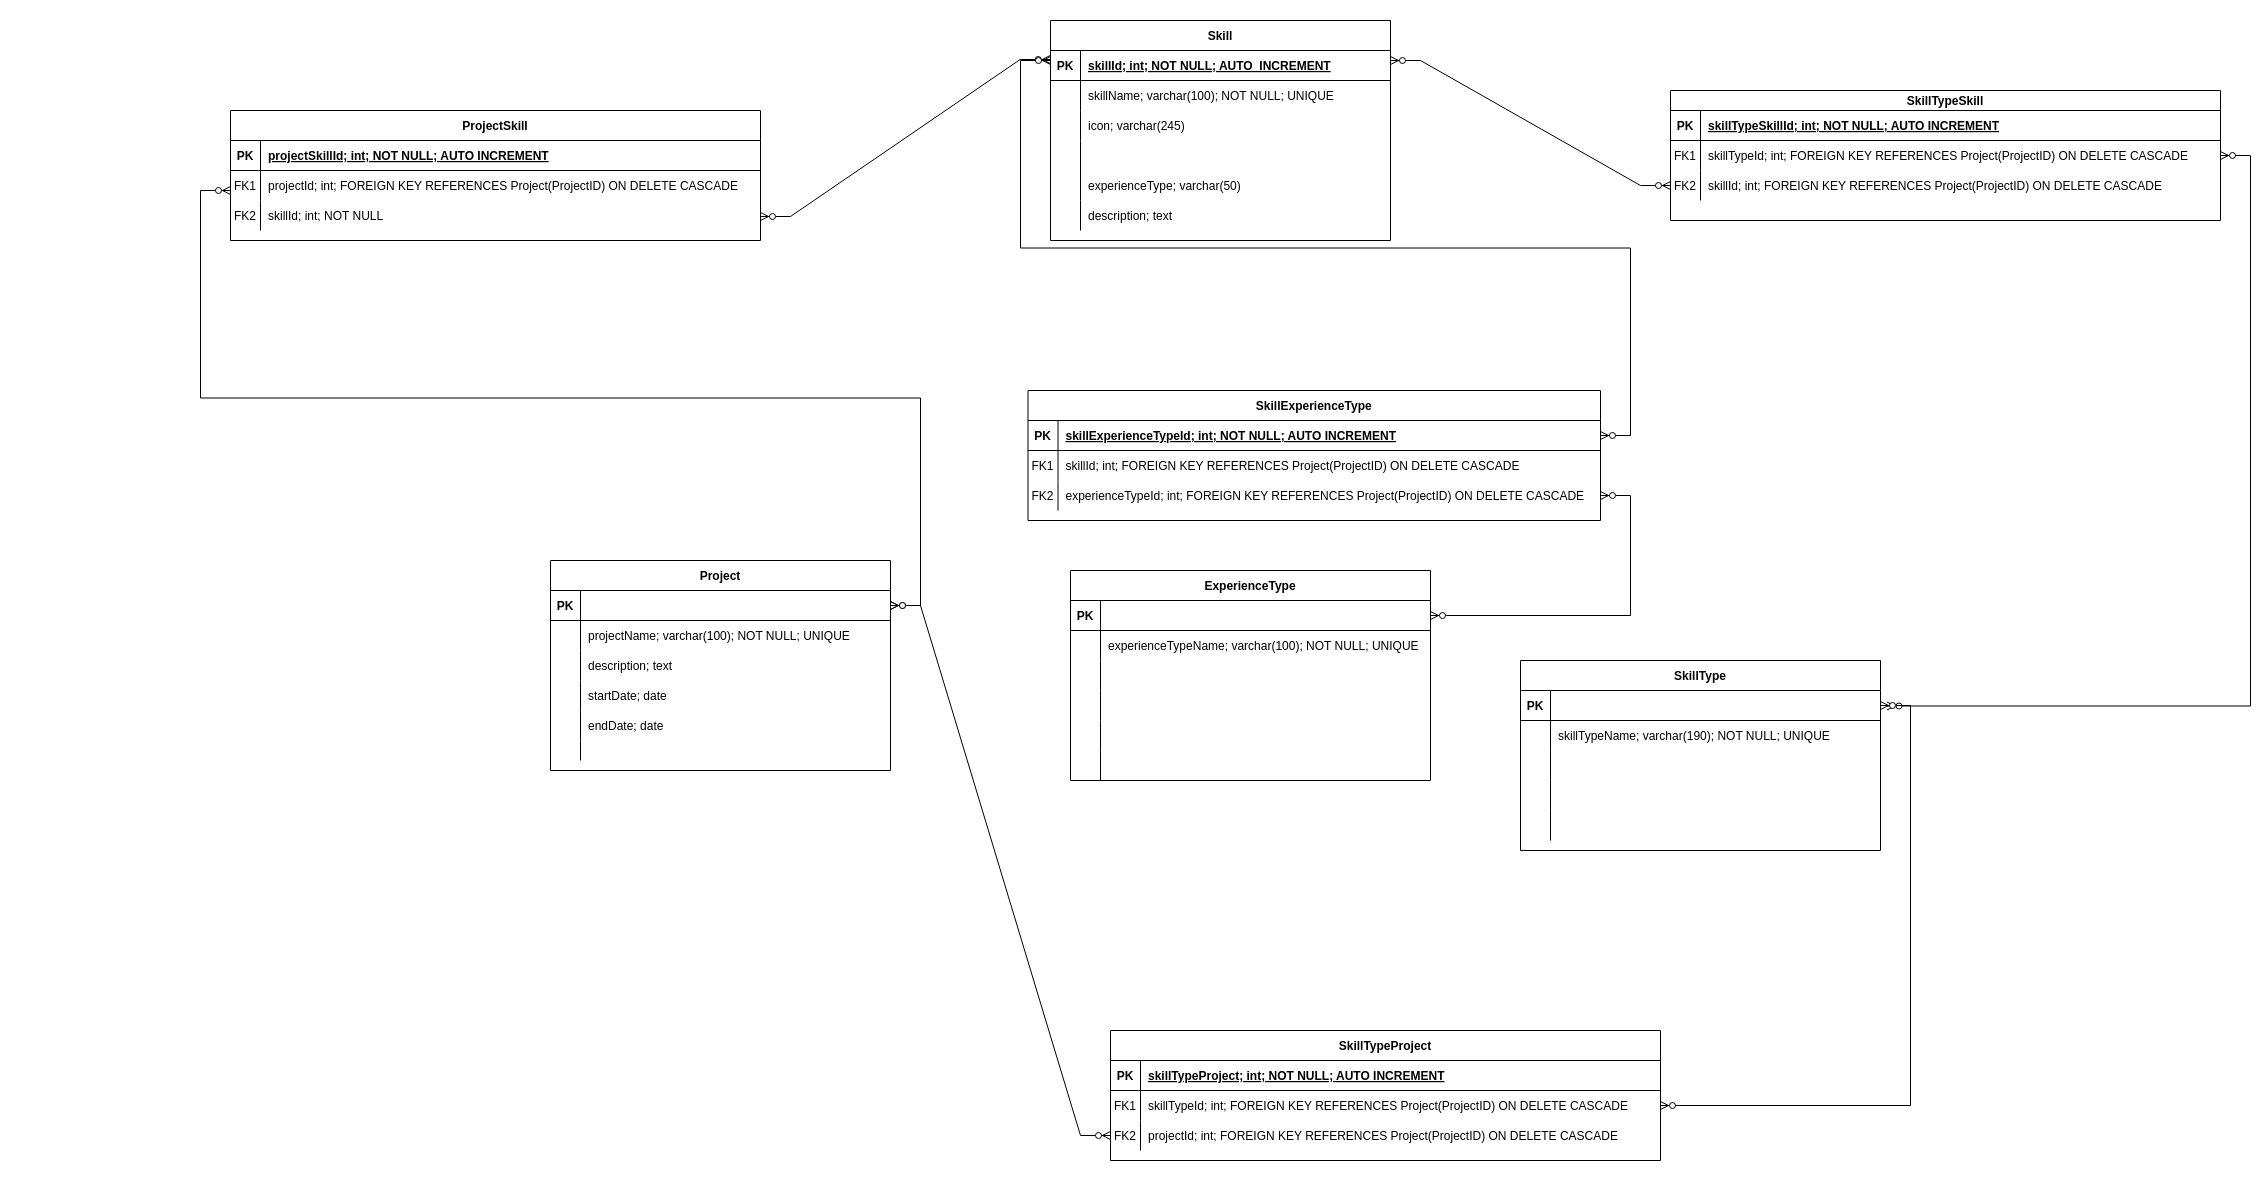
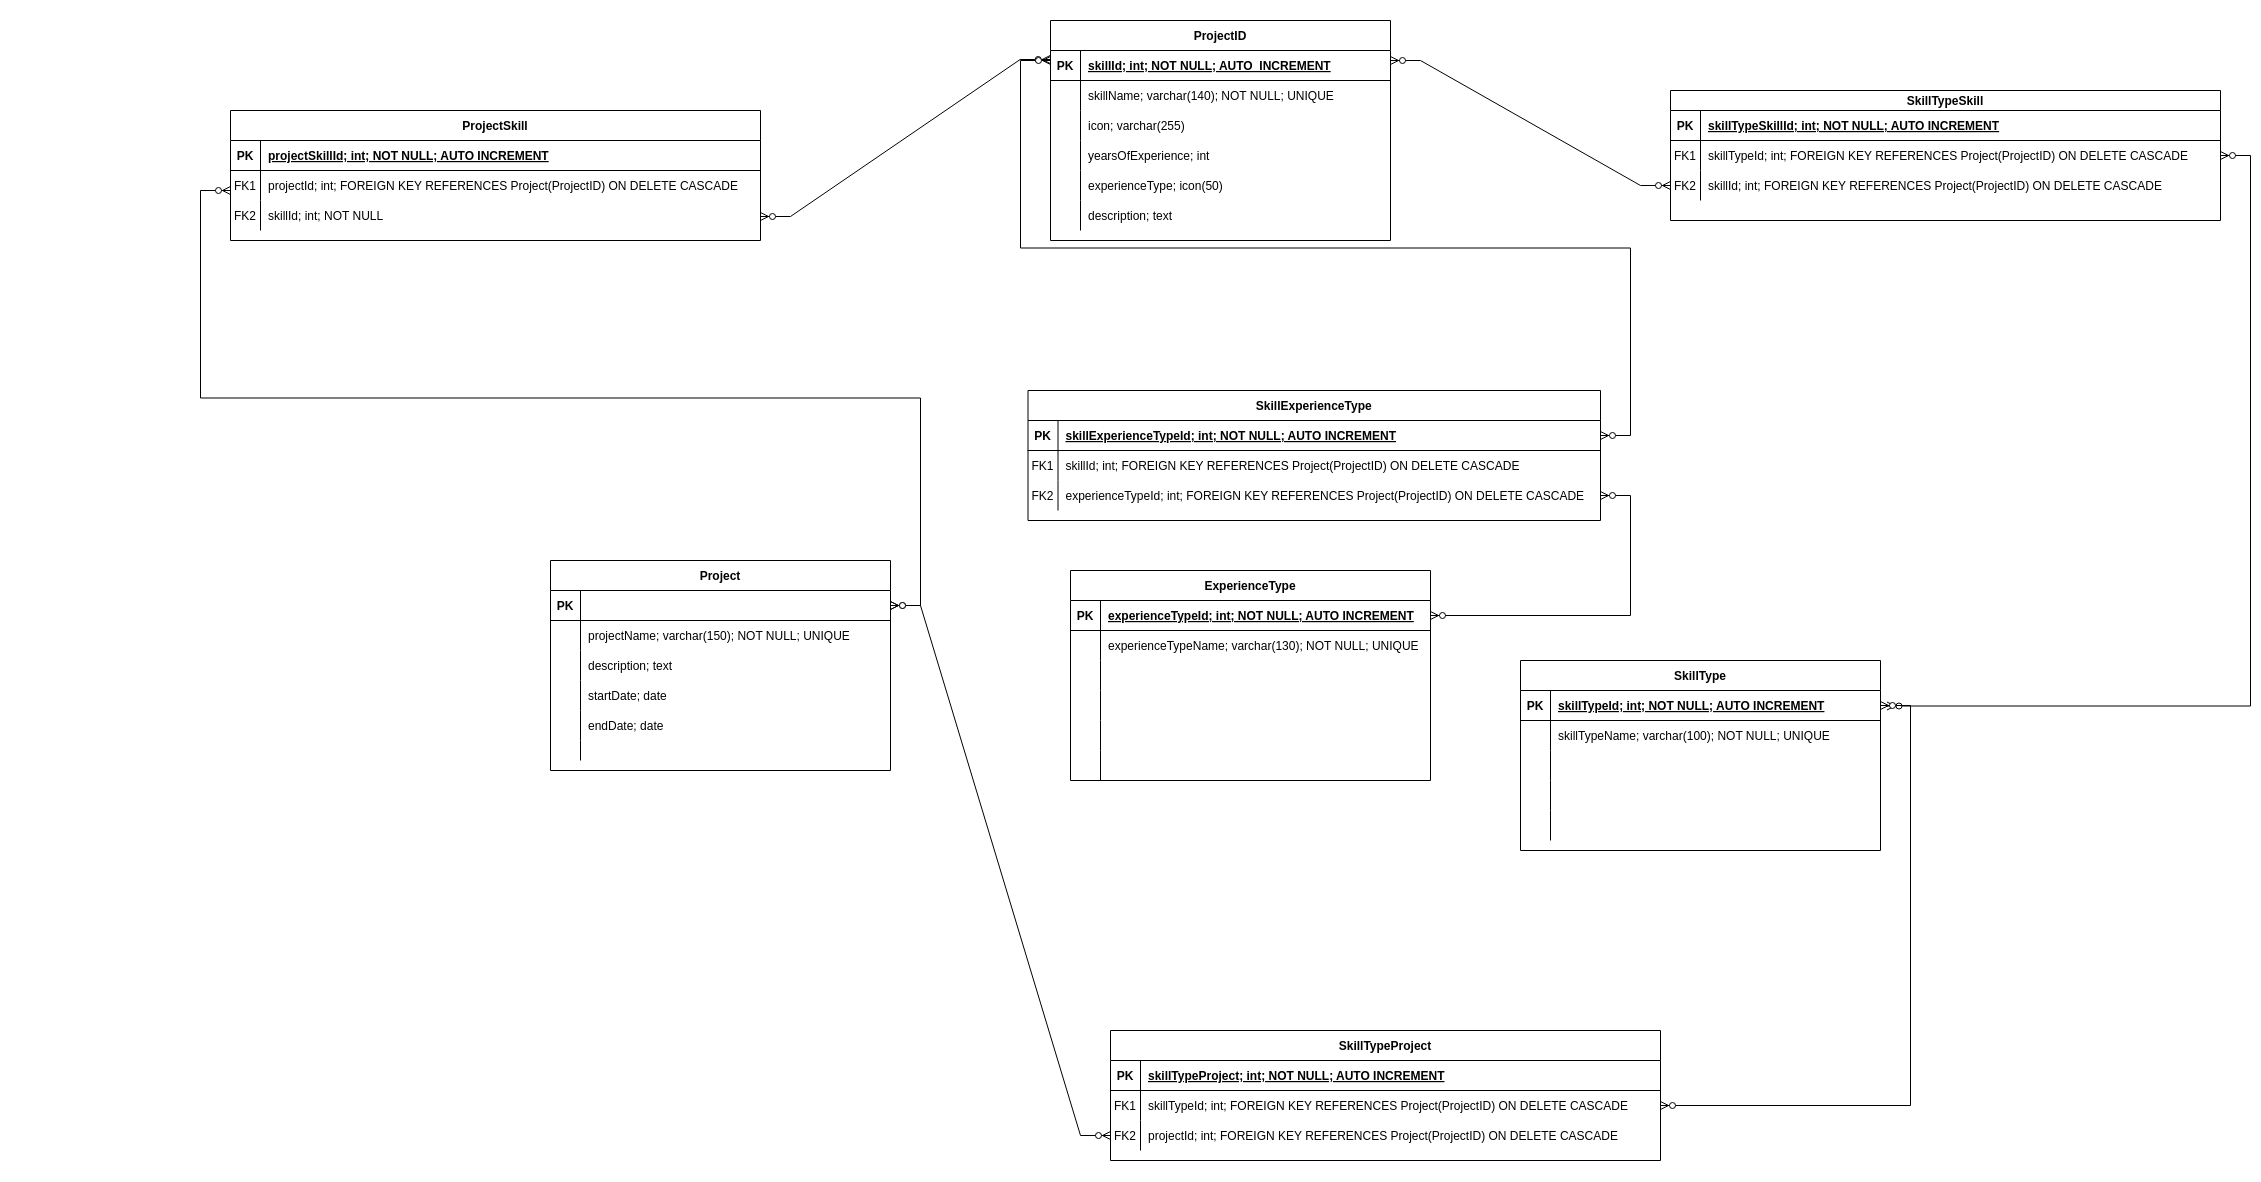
node "Skill": label "Skill" -> "ProjectID"
node "skillName; varchar(100); NOT NULL; UNIQUE": label "skillName; varchar(100); NOT NULL; UNIQUE" -> "skillName; varchar(140); NOT NULL; UNIQUE"
node "icon; varchar(245)": label "icon; varchar(245)" -> "icon; varchar(255)"
node "yearsOfExperience; int": added
node "experienceType; varchar(50)": label "experienceType; varchar(50)" -> "experienceType; icon(50)"
node "experienceTypeId; int; NOT NULL; AUTO INCREMENT": added
node "projectName; varchar(100); NOT NULL; UNIQUE": label "projectName; varchar(100); NOT NULL; UNIQUE" -> "projectName; varchar(150); NOT NULL; UNIQUE"
node "experienceTypeName; varchar(100); NOT NULL; UNIQUE": label "experienceTypeName; varchar(100); NOT NULL; UNIQUE" -> "experienceTypeName; varchar(130); NOT NULL; UNIQUE"
node "skillTypeId; int; NOT NULL; AUTO INCREMENT": added
node "skillTypeName; varchar(190); NOT NULL; UNIQUE": label "skillTypeName; varchar(190); NOT NULL; UNIQUE" -> "skillTypeName; varchar(100); NOT NULL; UNIQUE"
